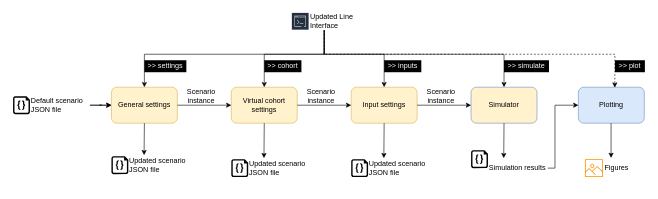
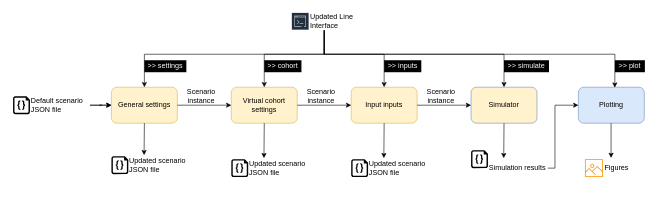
edge "Updated Line Interface" -> "Plotting": style dashed -> solid
node "Input settings": label "Input settings" -> "Input inputs"
